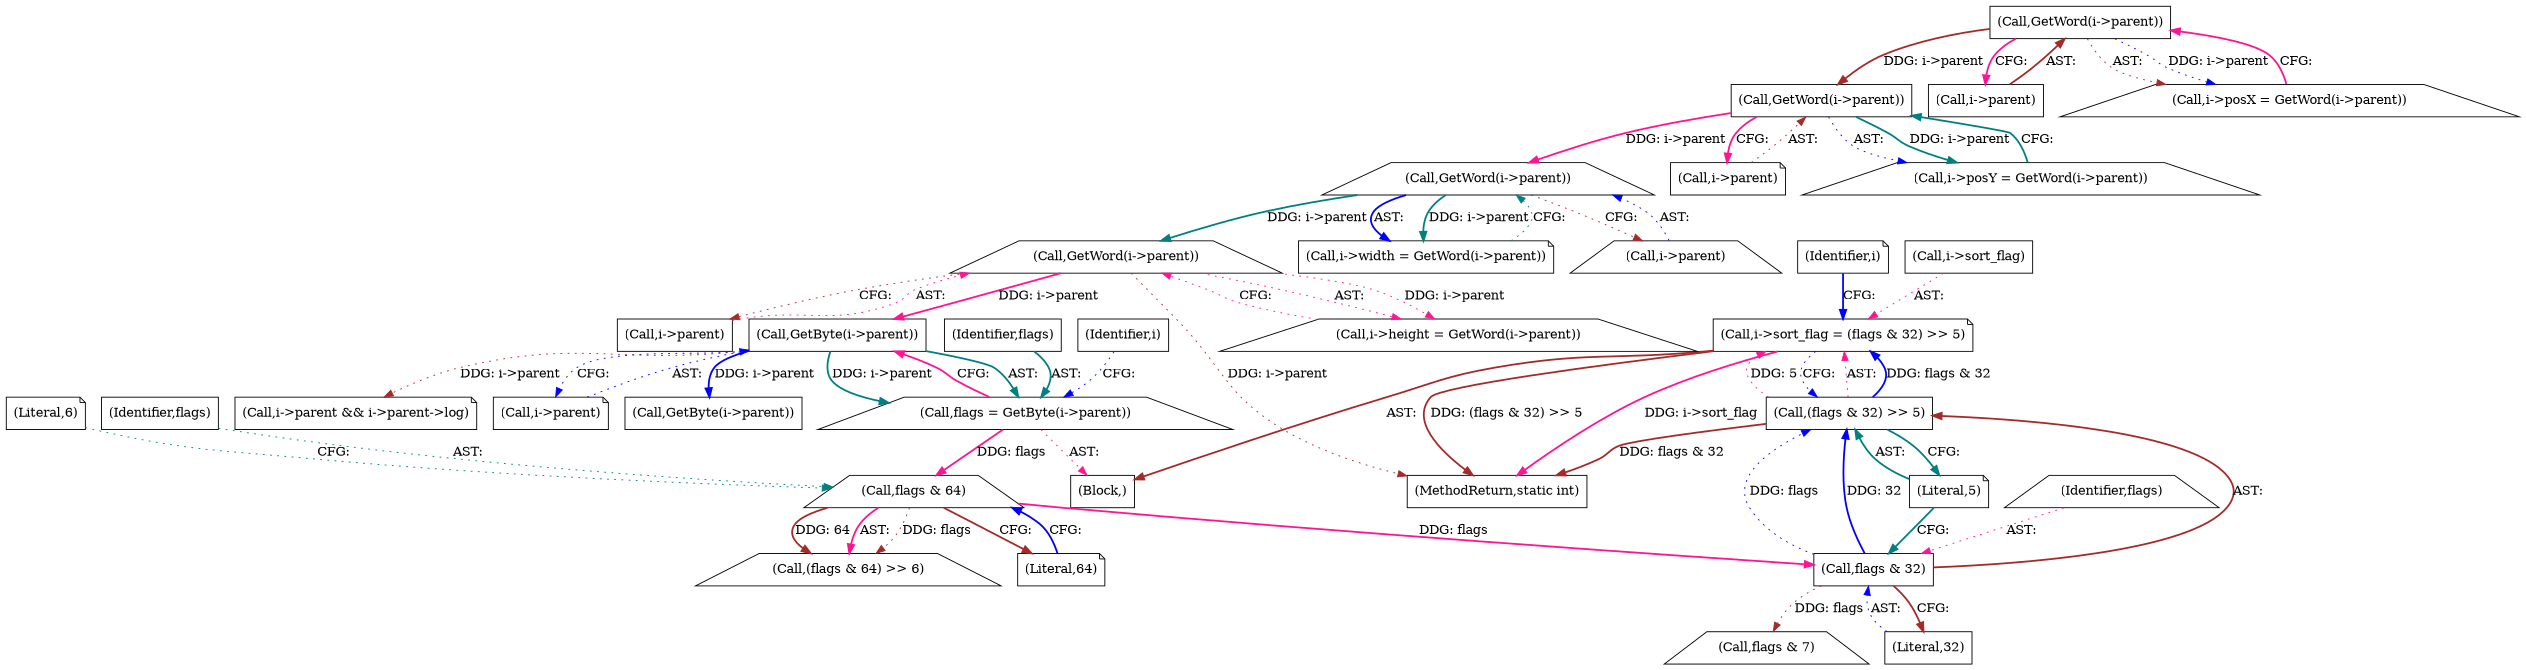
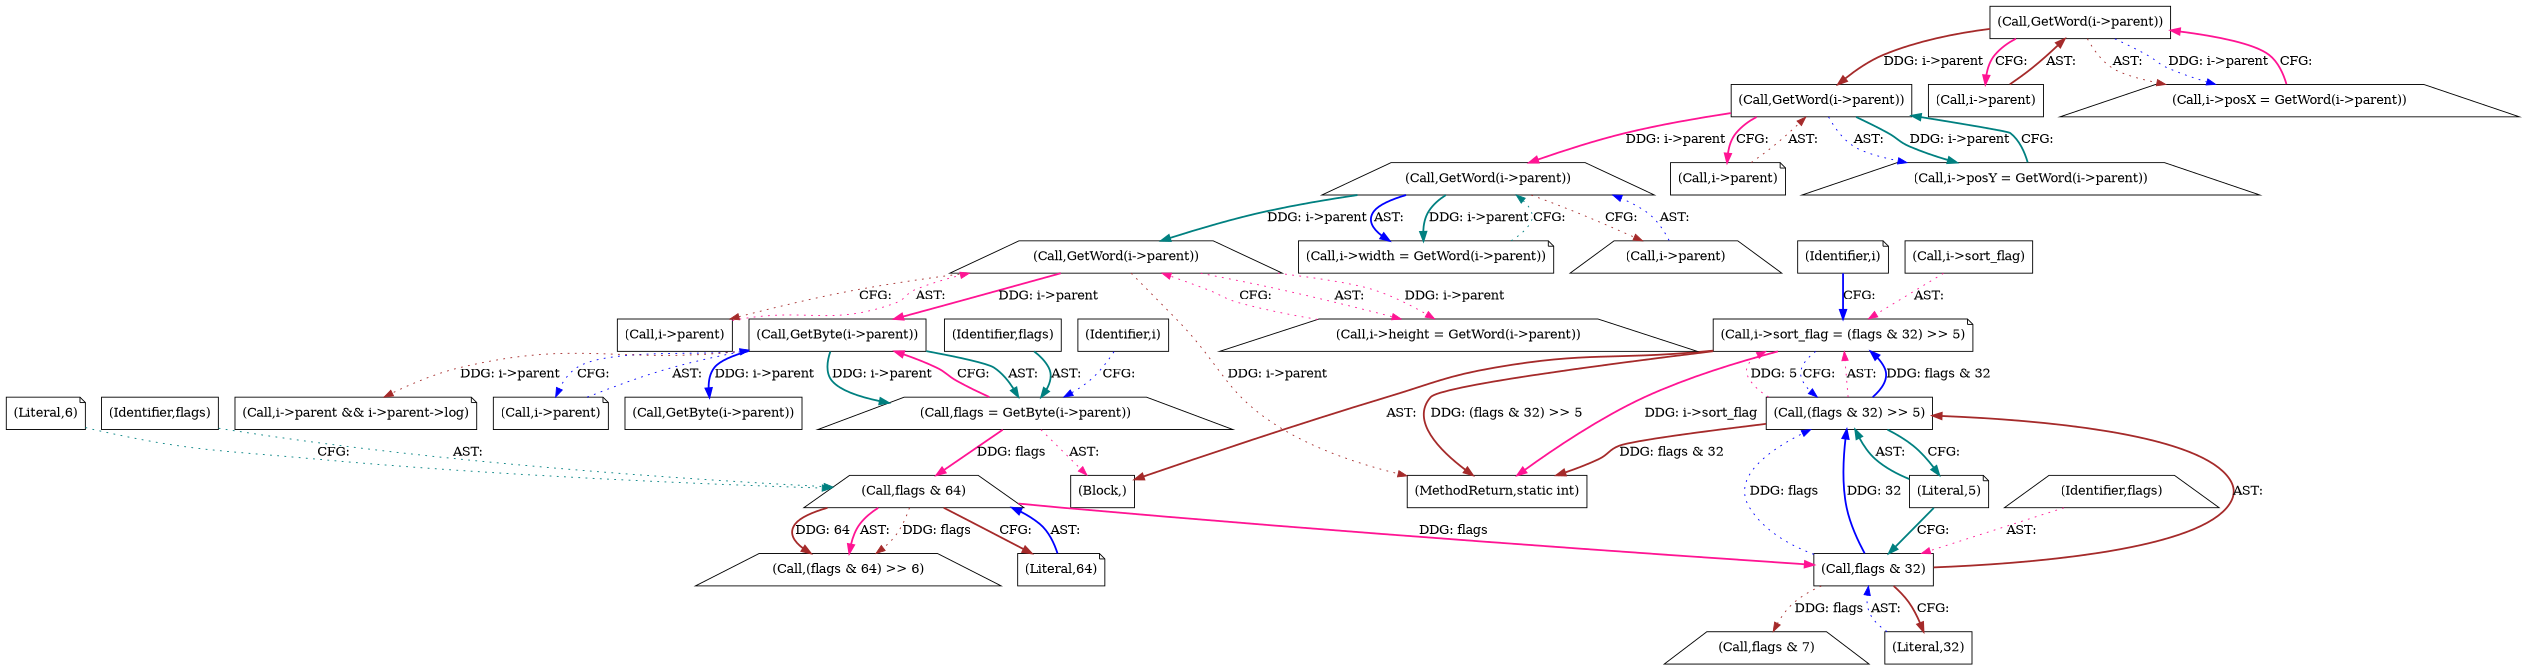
edge "(Literal,64)" -> "(Call,flags & 64)": label "CFG: " -> "AST: "
